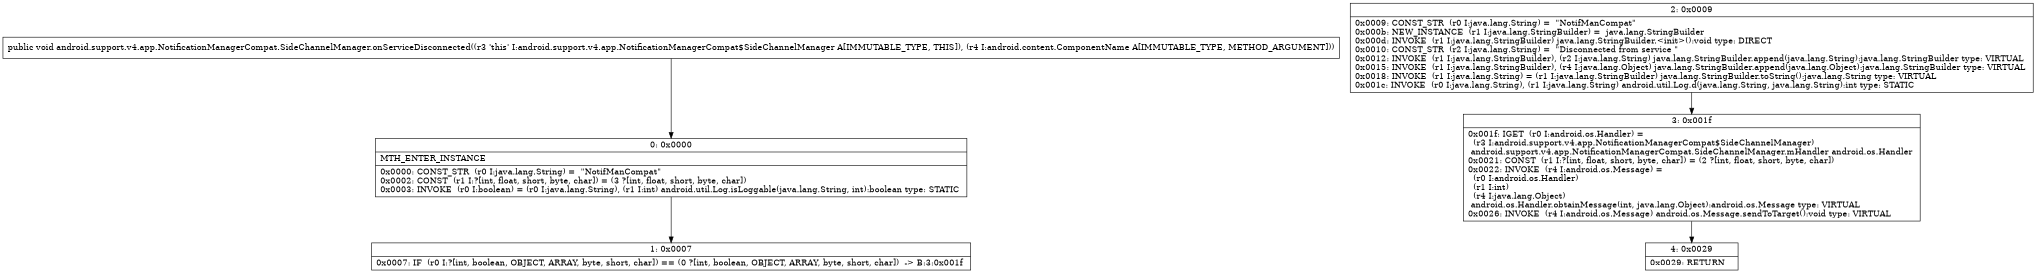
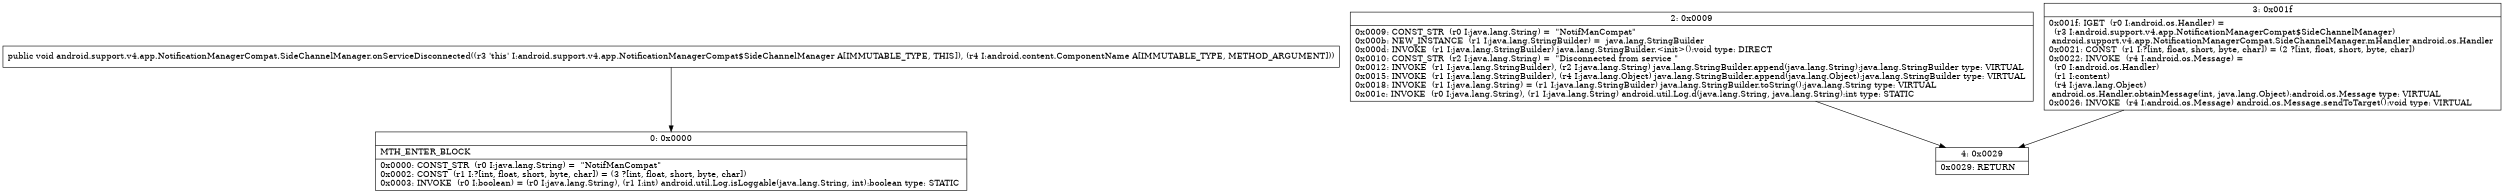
edge "2: 0x0009" -> "3: 0x001f": now "2: 0x0009" -> "4: 0x0029"
node "0: 0x0000": text "MTH_ENTER_INSTANCE" -> "MTH_ENTER_BLOCK"
node "3: 0x001f": text "(r1 I:int)" -> "(r1 I:content)"
node "1: 0x0007": removed
